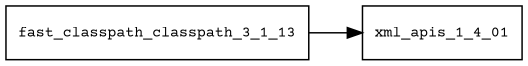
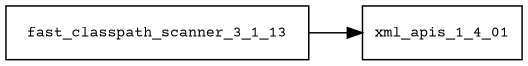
node "fast_classpath_classpath_3_1_13": label "fast_classpath_classpath_3_1_13" -> "fast_classpath_scanner_3_1_13"
